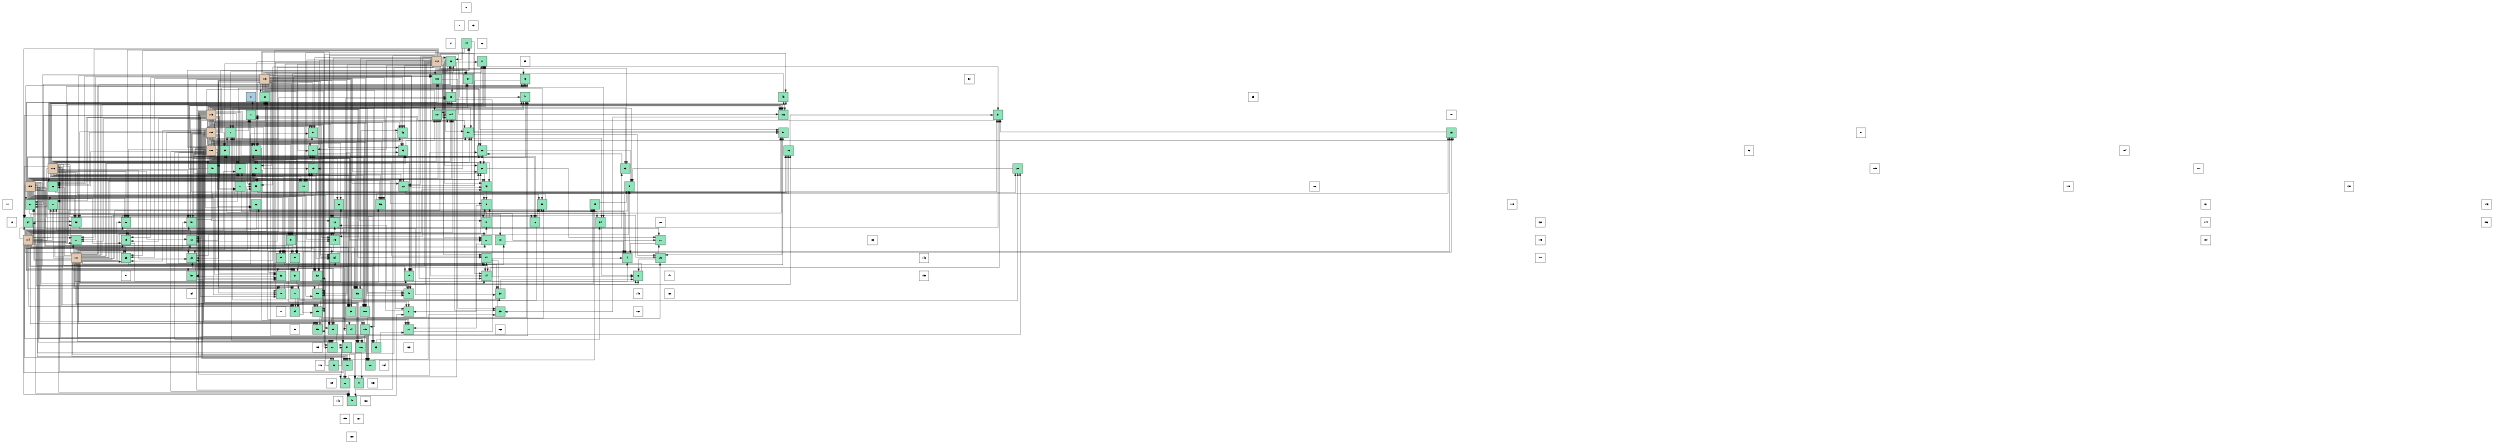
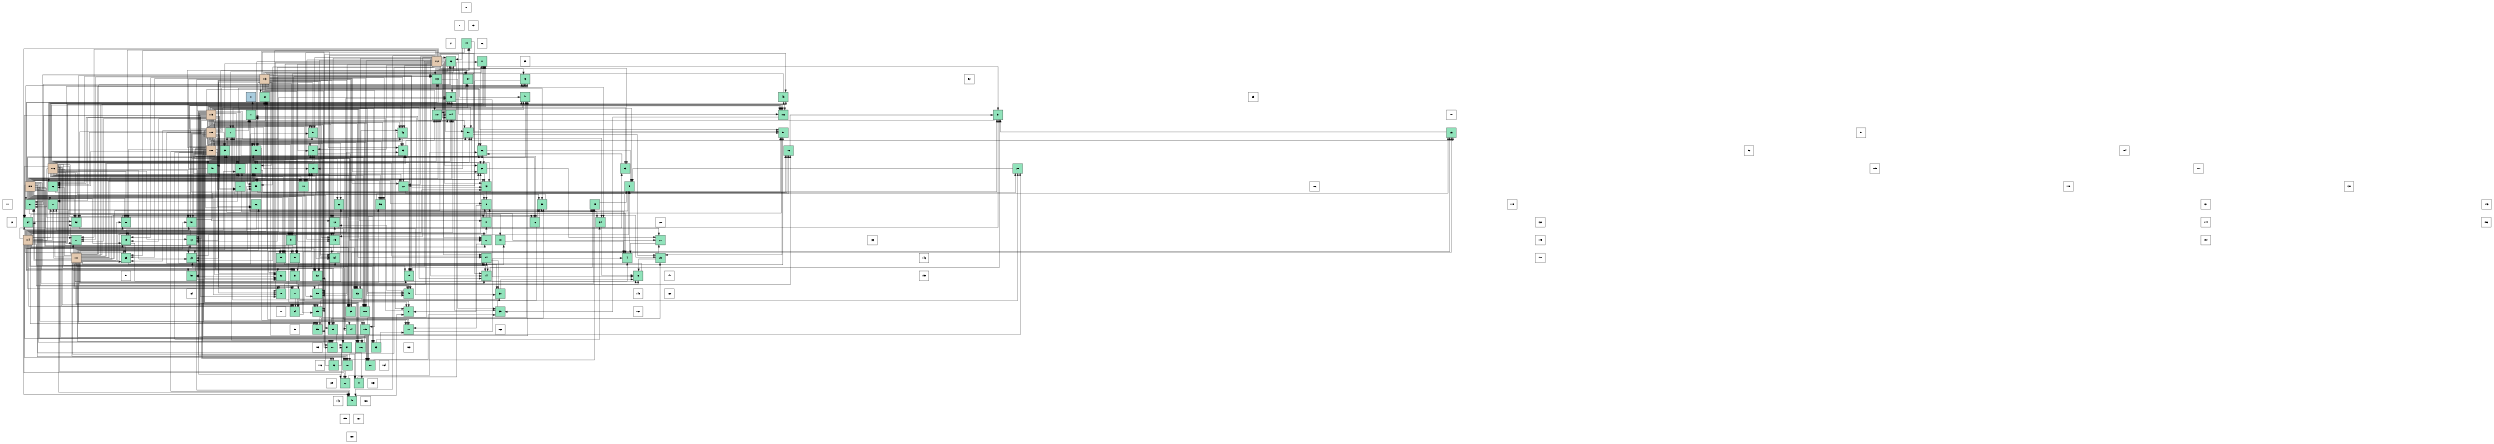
edge "810" -> "45": removed
